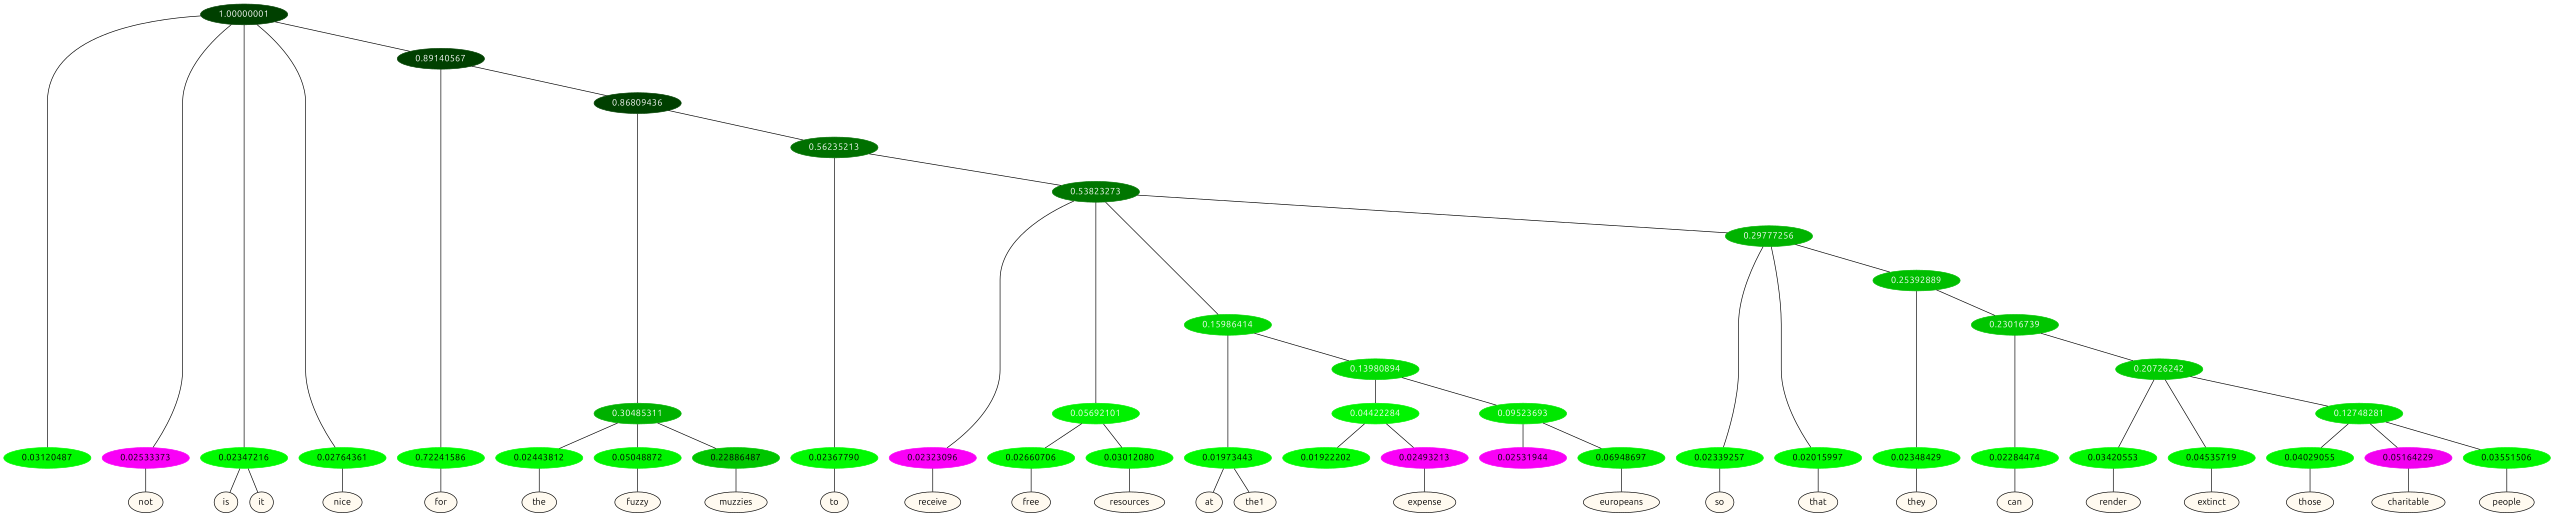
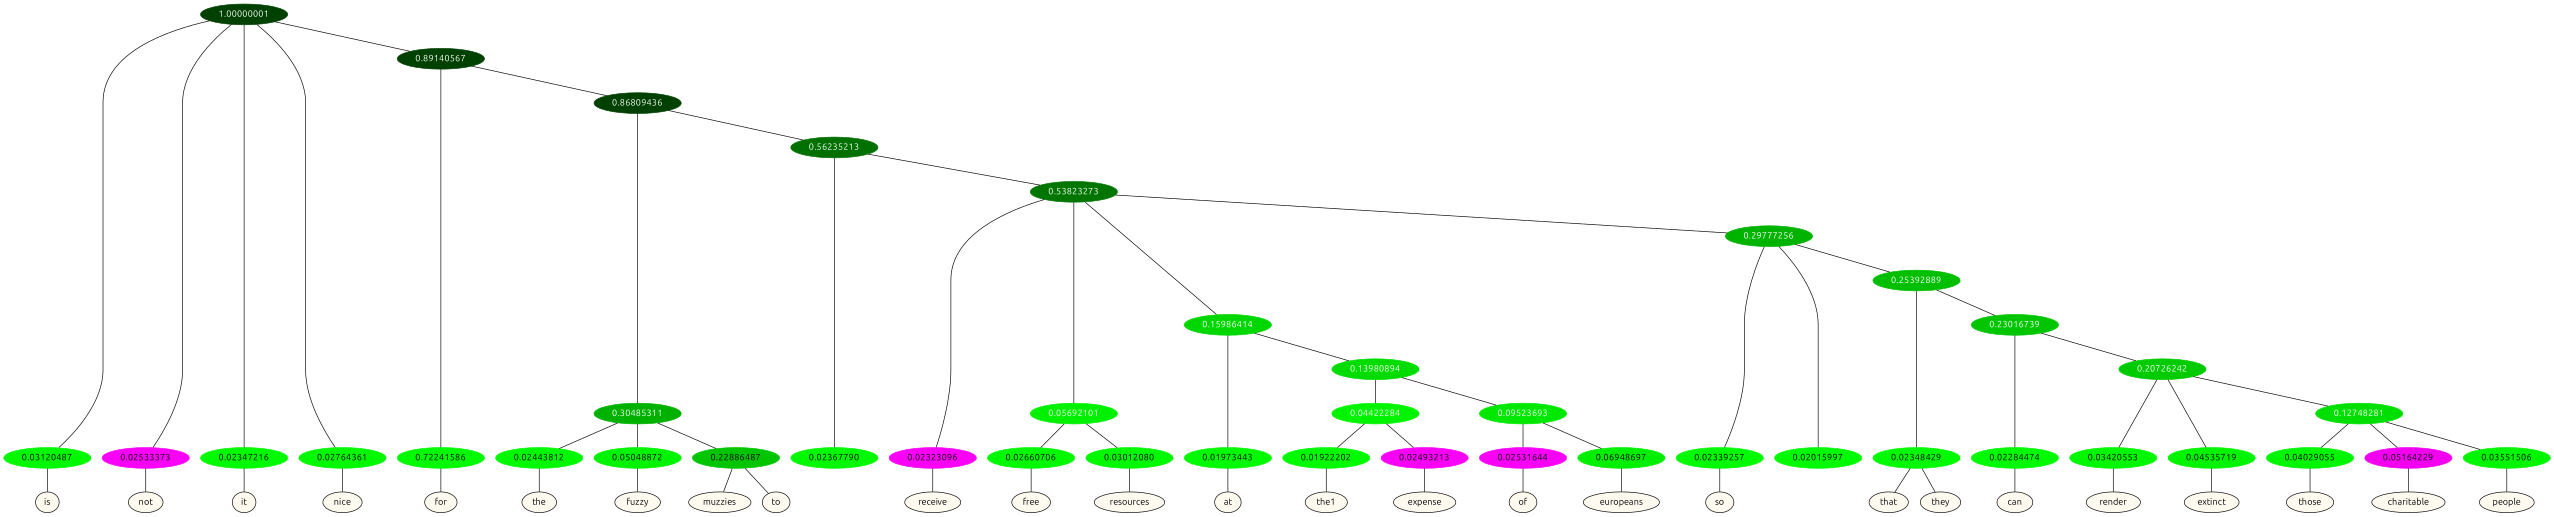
node "0.02531944": label "0.02531944" -> "0.02531644"
edge "0.02347216" -- "is": now "0.03120487" -- "is"
edge "0.02367790" -- "to": now "0.22886487" -- "to"
edge "0.01973443" -- "the1": now "0.01922202" -- "the1"
edge "0.02015997" -- "that": now "0.02348429" -- "that"
node "of": added
